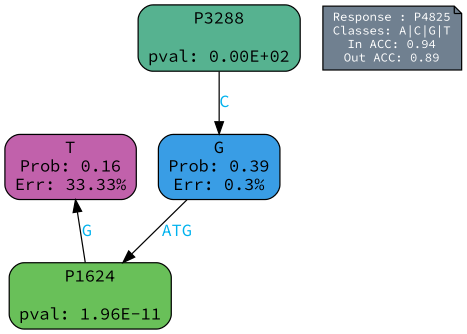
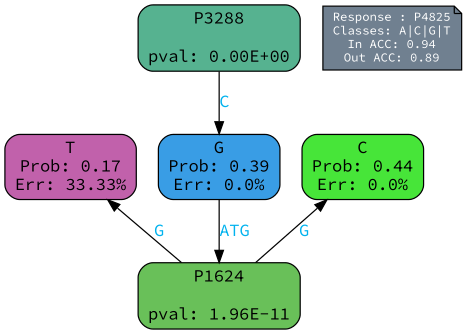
node "P3288 pval: 0.00E+02": label "P3288 pval: 0.00E+02" -> "P3288 pval: 0.00E+00"
node "T Prob: 0.16 Err: 33.33%": label "T Prob: 0.16 Err: 33.33%" -> "T Prob: 0.17 Err: 33.33%"
node "G Prob: 0.39 Err: 0.3%": label "G Prob: 0.39 Err: 0.3%" -> "G Prob: 0.39 Err: 0.0%"
node "C Prob: 0.44 Err: 0.0%": added
